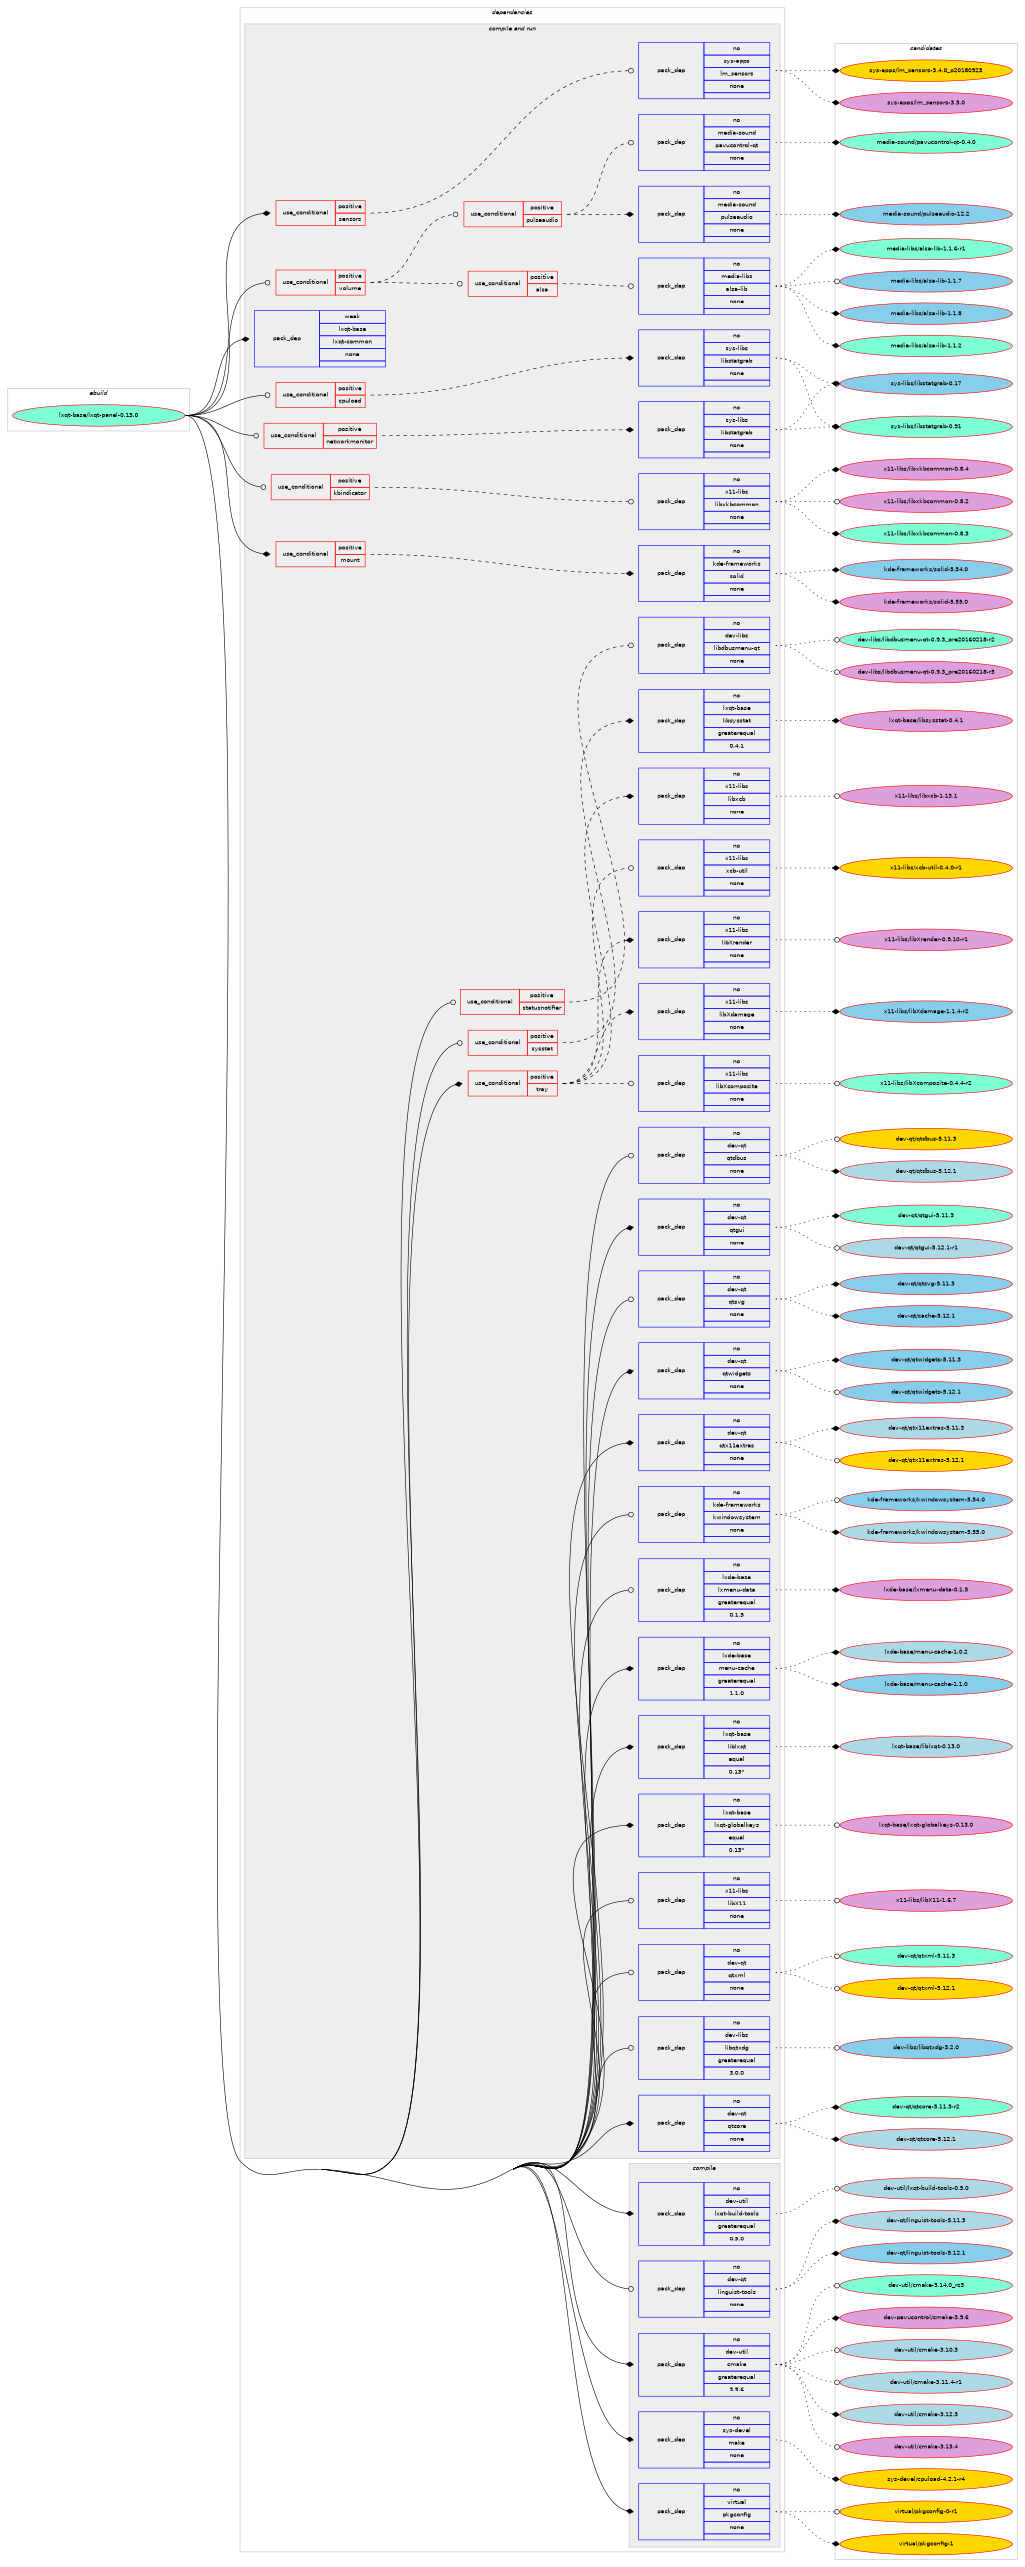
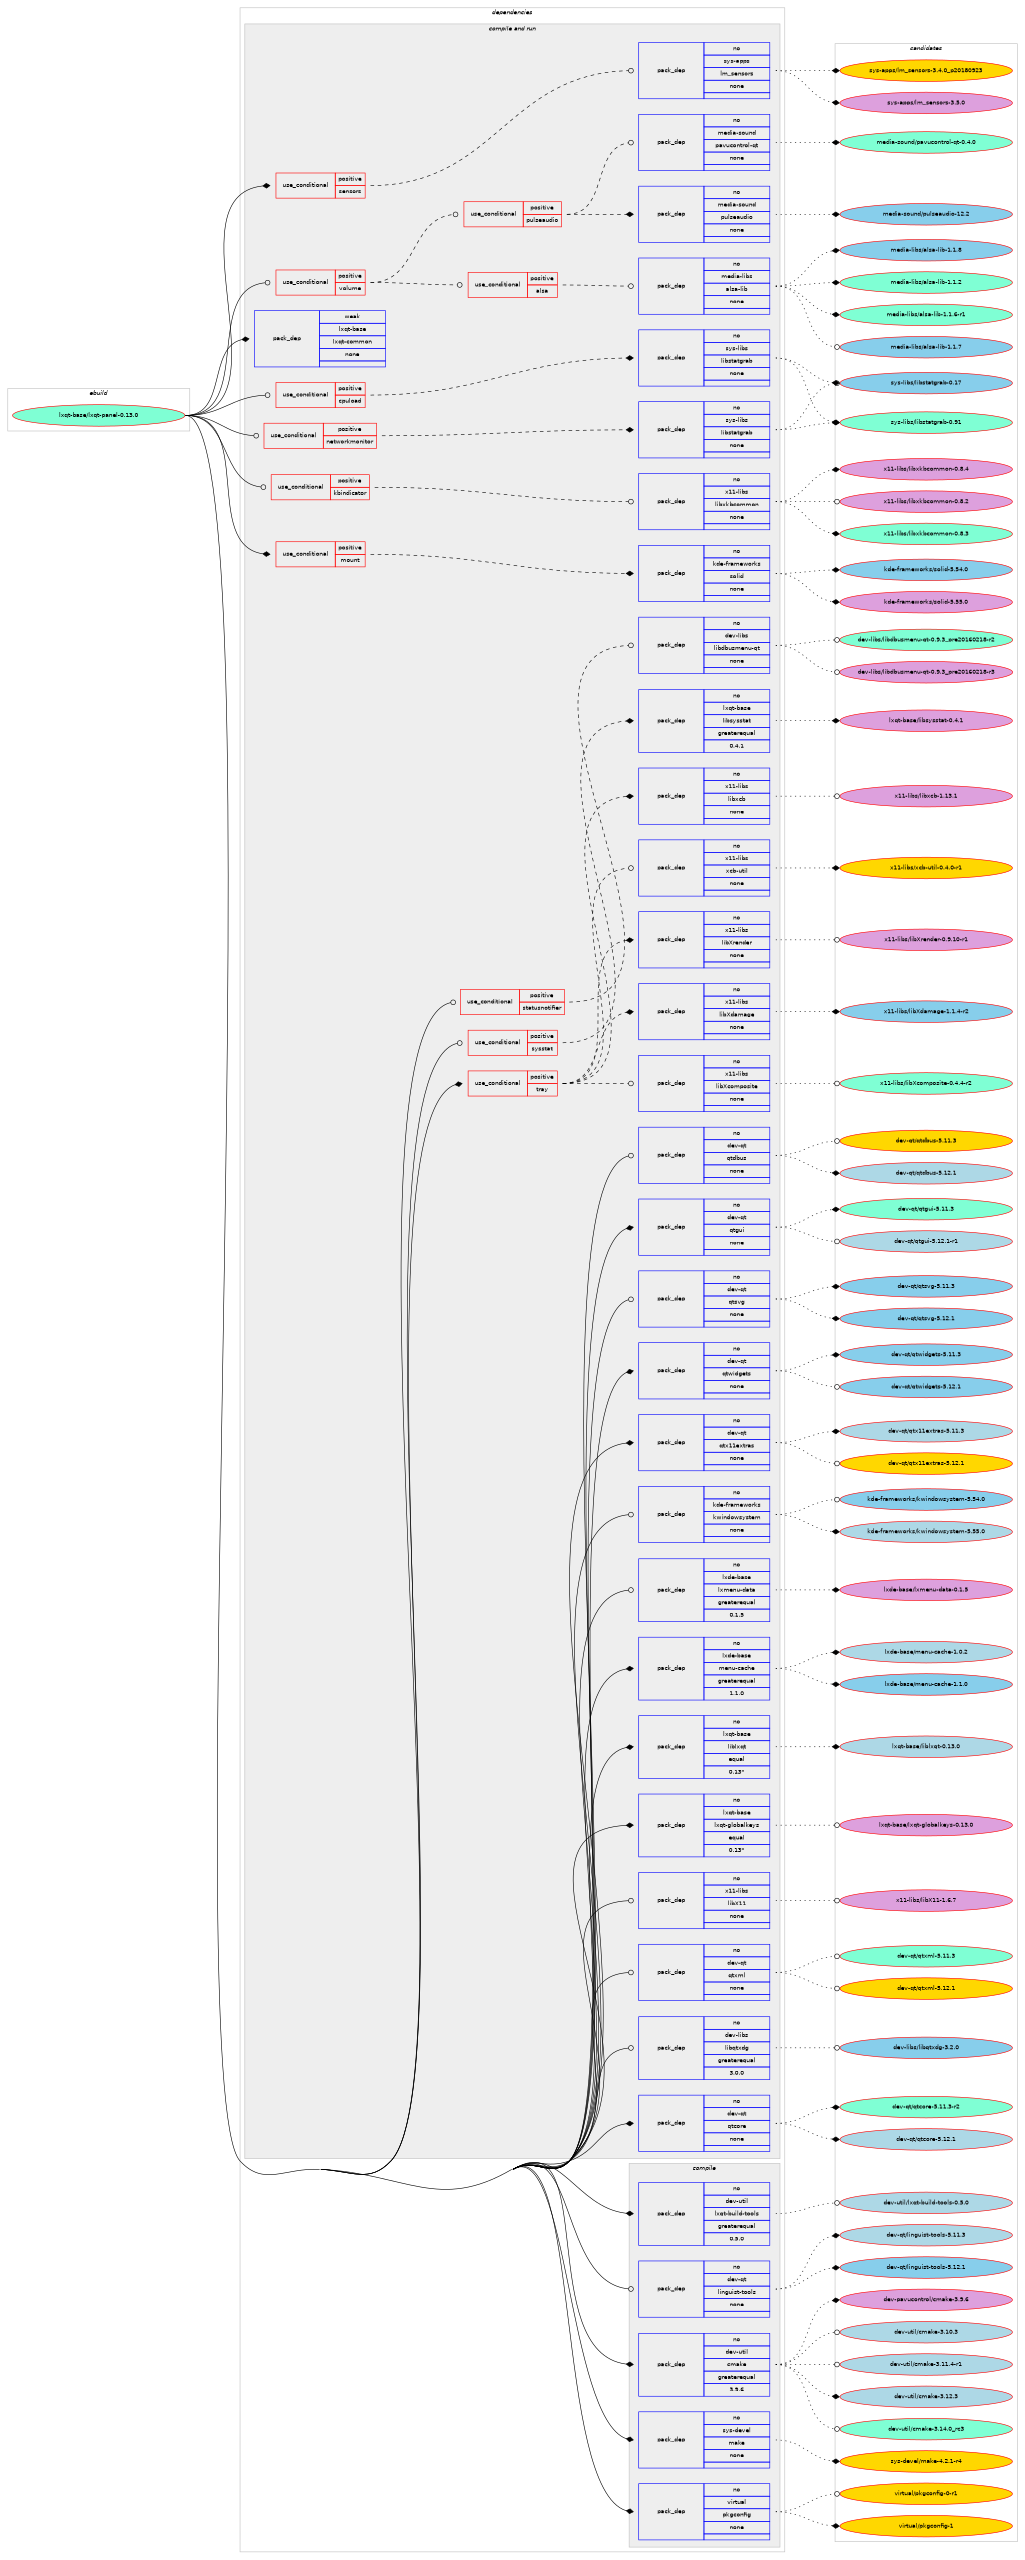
node "dev-qt/cache-5.12.1": label "dev-qt/cache-5.12.1" -> "dev-qt/qtsvg-5.12.1"
node "dev-util/cmake-3.13.4": removed
node "sys-devel/cpuload-4.2.1-r4": label "sys-devel/cpuload-4.2.1-r4" -> "sys-devel/make-4.2.1-r4"
